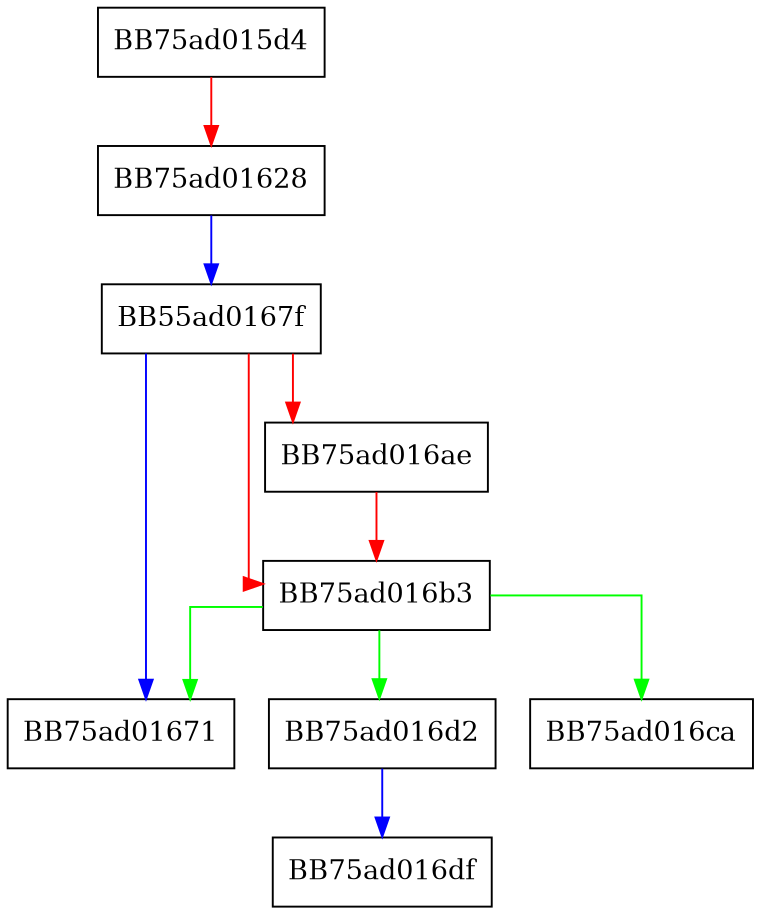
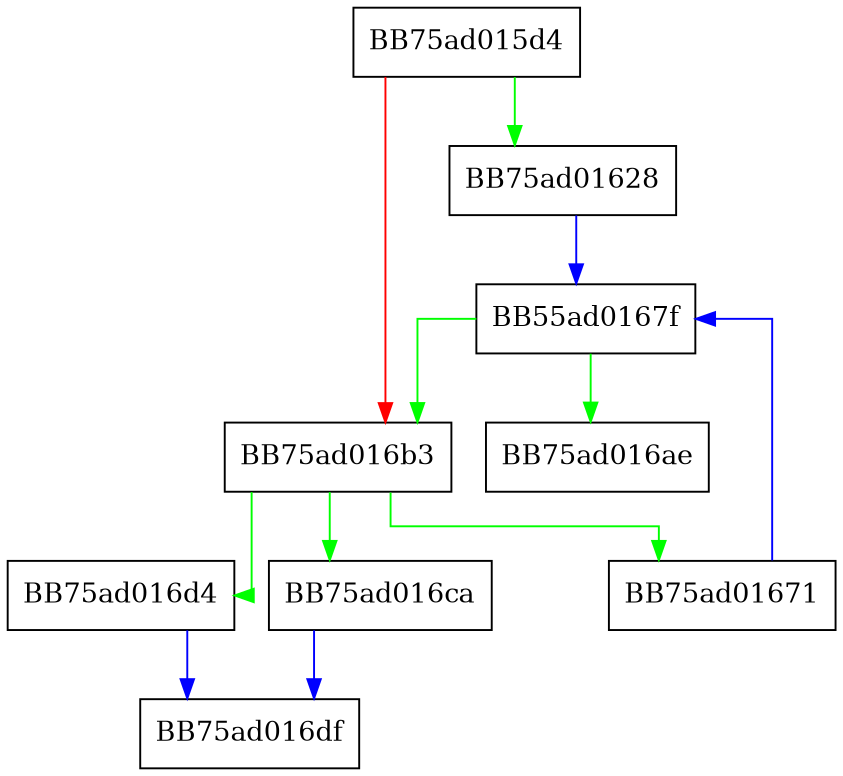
edge "BB75ad015d4" -> "BB75ad01628": color red -> green
edge "BB55ad0167f" -> "BB75ad016ae": color red -> green
edge "BB55ad0167f" -> "BB75ad016b3": color red -> green
edge "BB75ad016ae" -> "BB75ad016b3": now "BB75ad015d4" -> "BB75ad016b3"
edge "BB55ad0167f" -> "BB75ad01671": reversed
edge "BB75ad016ca" -> "BB75ad016df": added
node "BB75ad016d2": label "BB75ad016d2" -> "BB75ad016d4"
